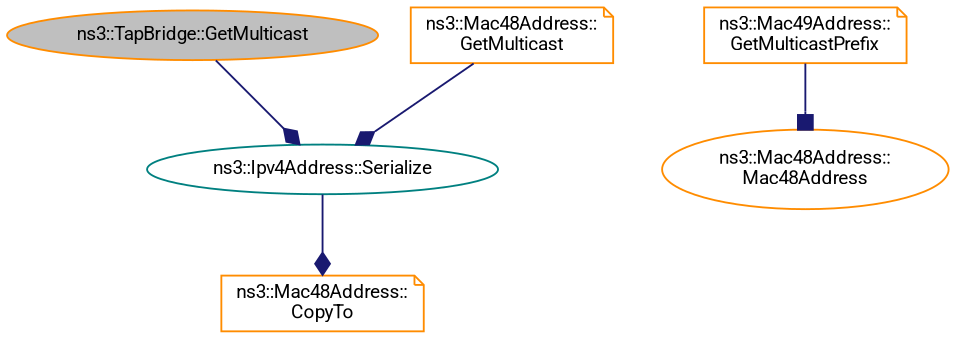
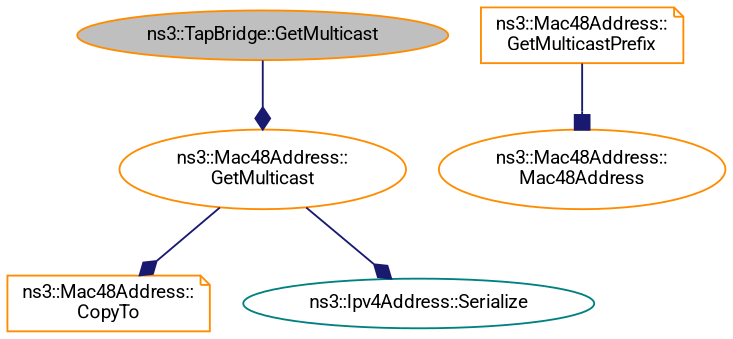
node "ns3::Mac48Address:: GetMulticast": shape note -> ellipse
node "ns3::Mac49Address:: GetMulticastPrefix": label "ns3::Mac49Address:: GetMulticastPrefix" -> "ns3::Mac48Address:: GetMulticastPrefix"
edge "ns3::TapBridge::GetMulticast" -> "ns3::Ipv4Address::Serialize": now "ns3::TapBridge::GetMulticast" -> "ns3::Mac48Address:: GetMulticast"
edge "ns3::Ipv4Address::Serialize" -> "ns3::Mac48Address:: CopyTo": now "ns3::Mac48Address:: GetMulticast" -> "ns3::Mac48Address:: CopyTo"
